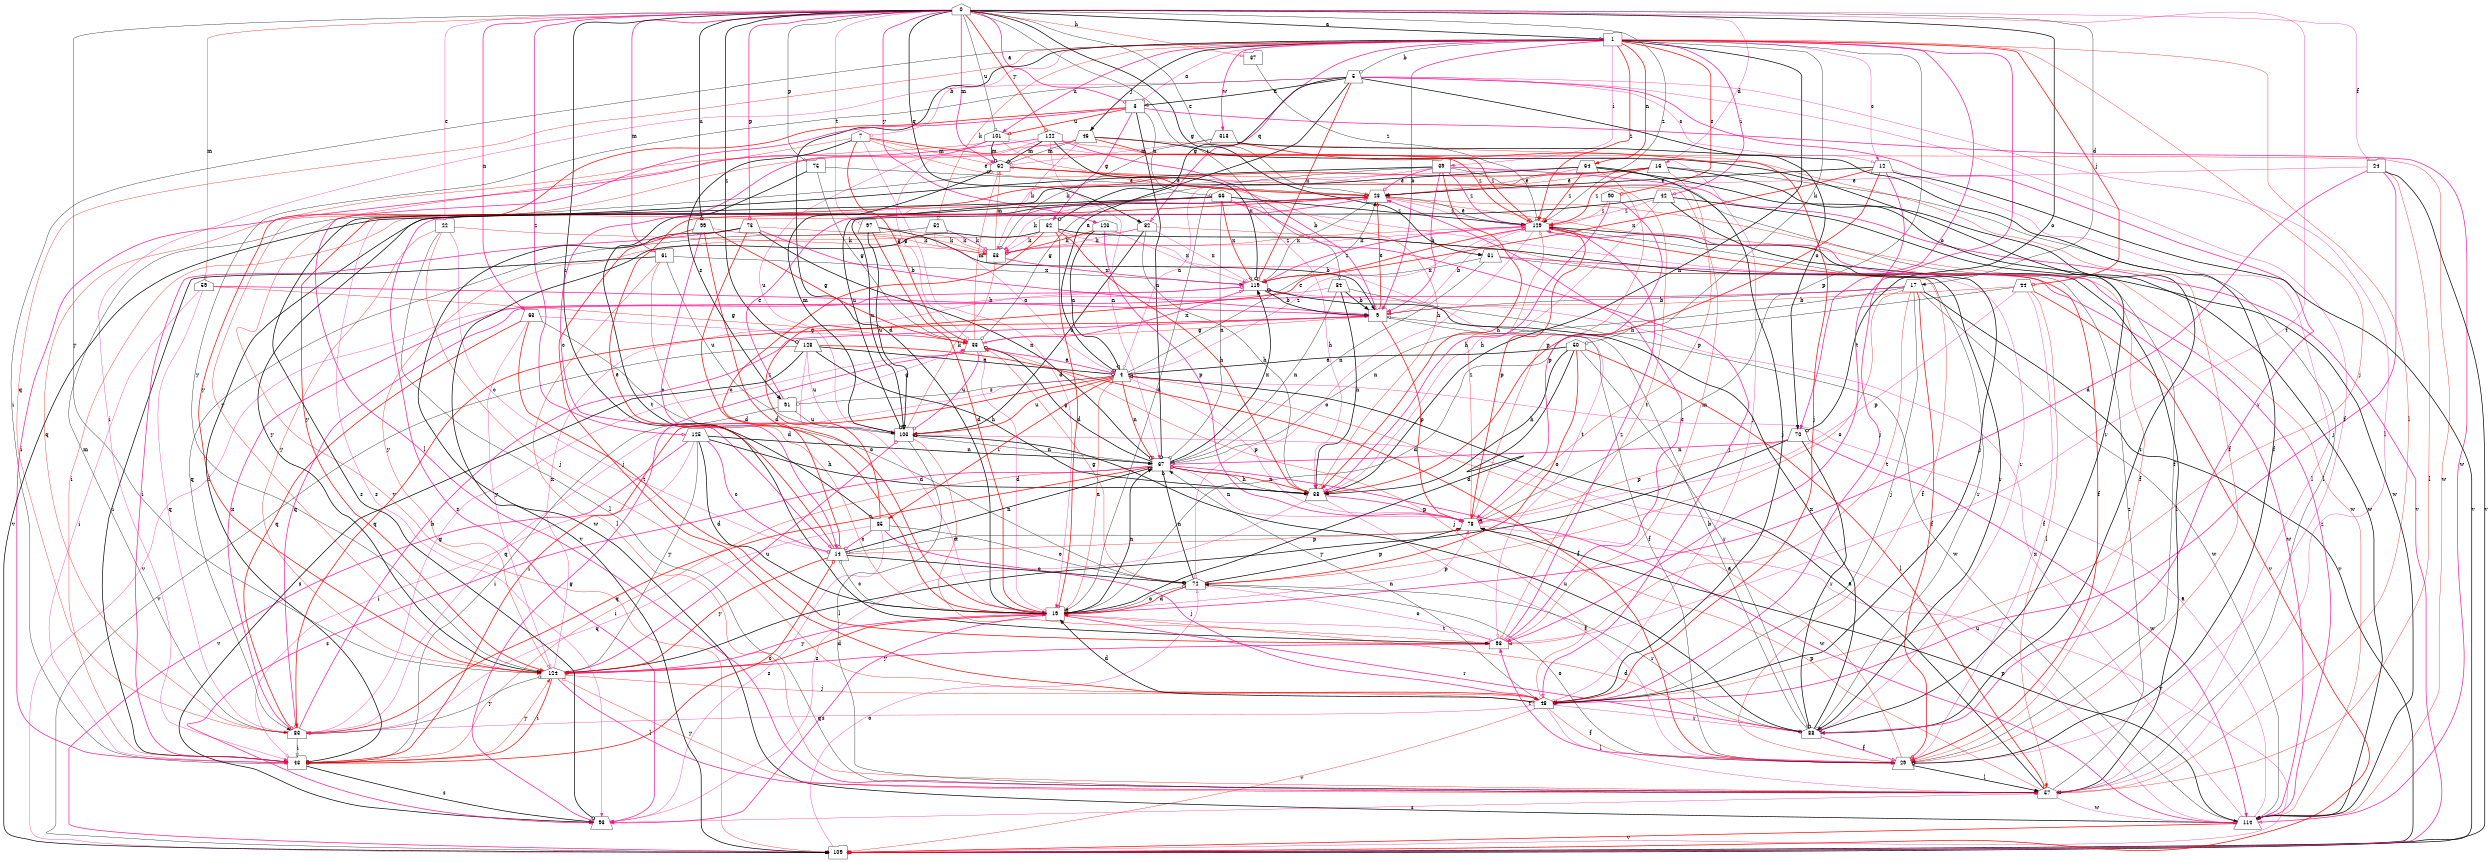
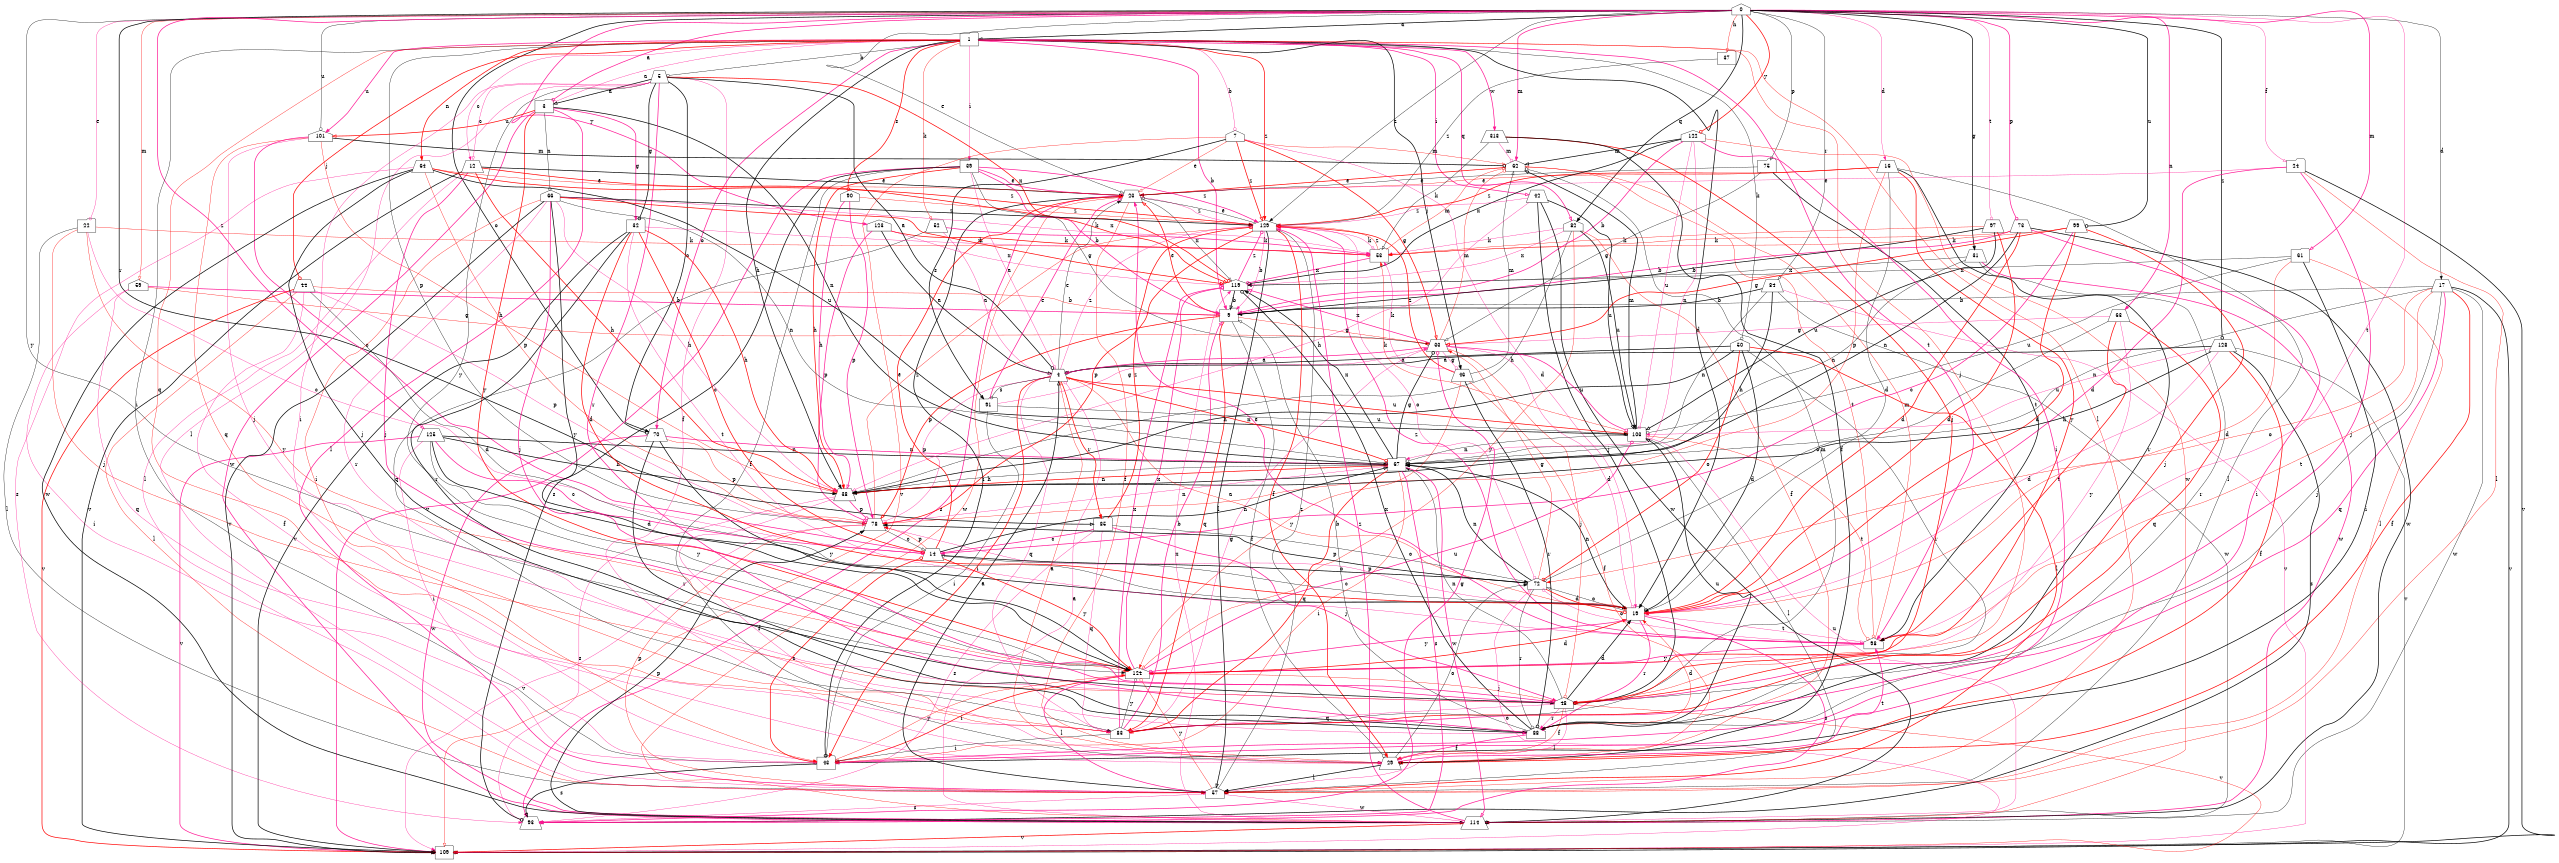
edge "46" -> "33": reversed
edge "124" -> "119": style solid -> bold
edge "103" -> "53": arrowhead odot -> normal
